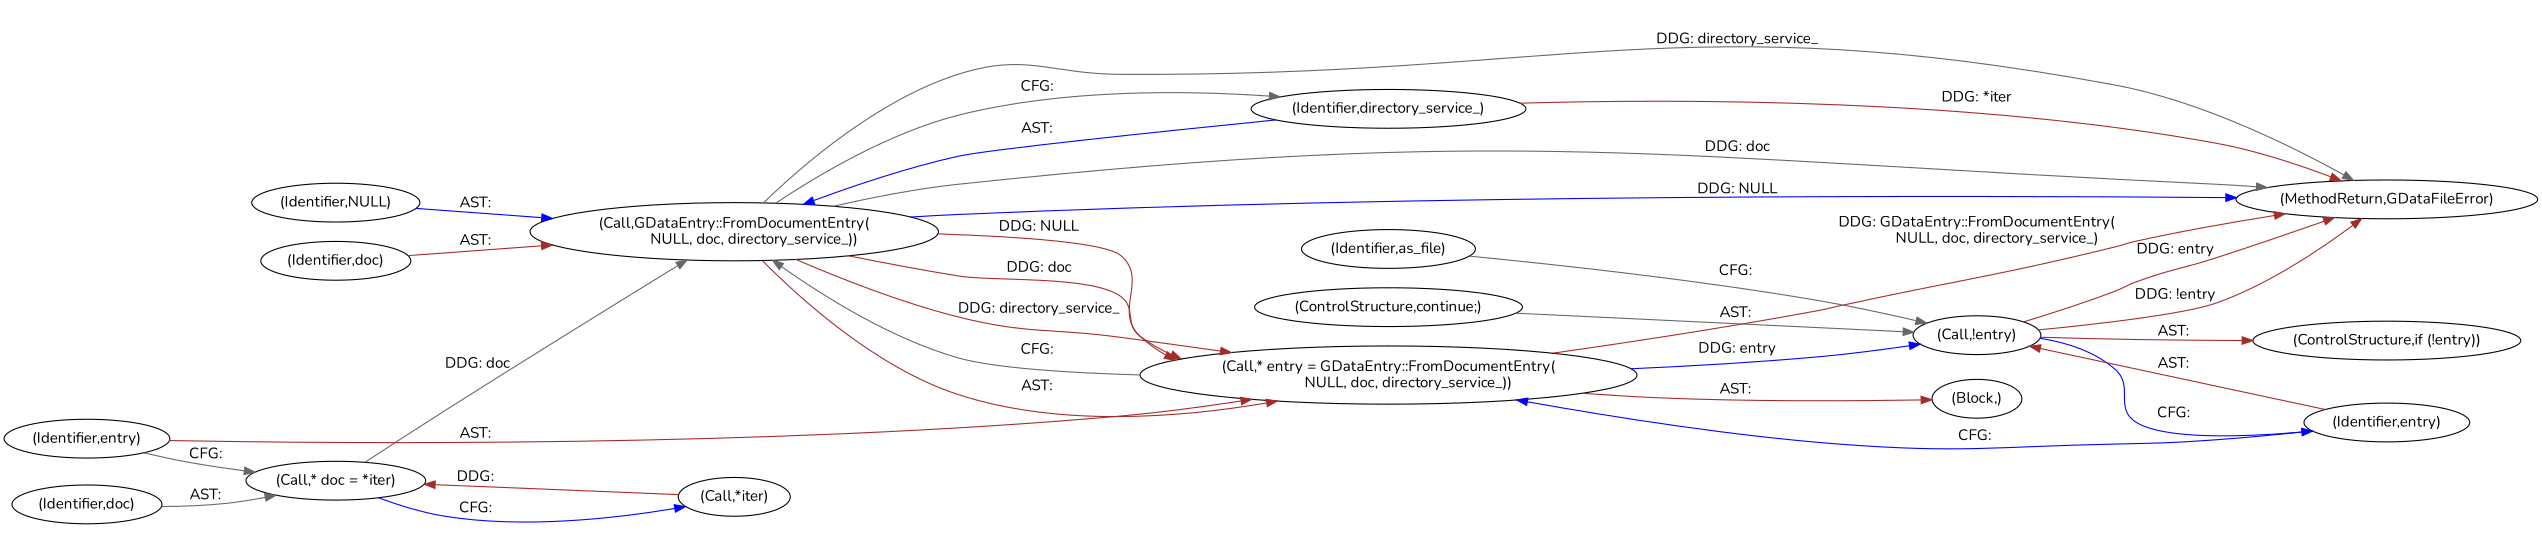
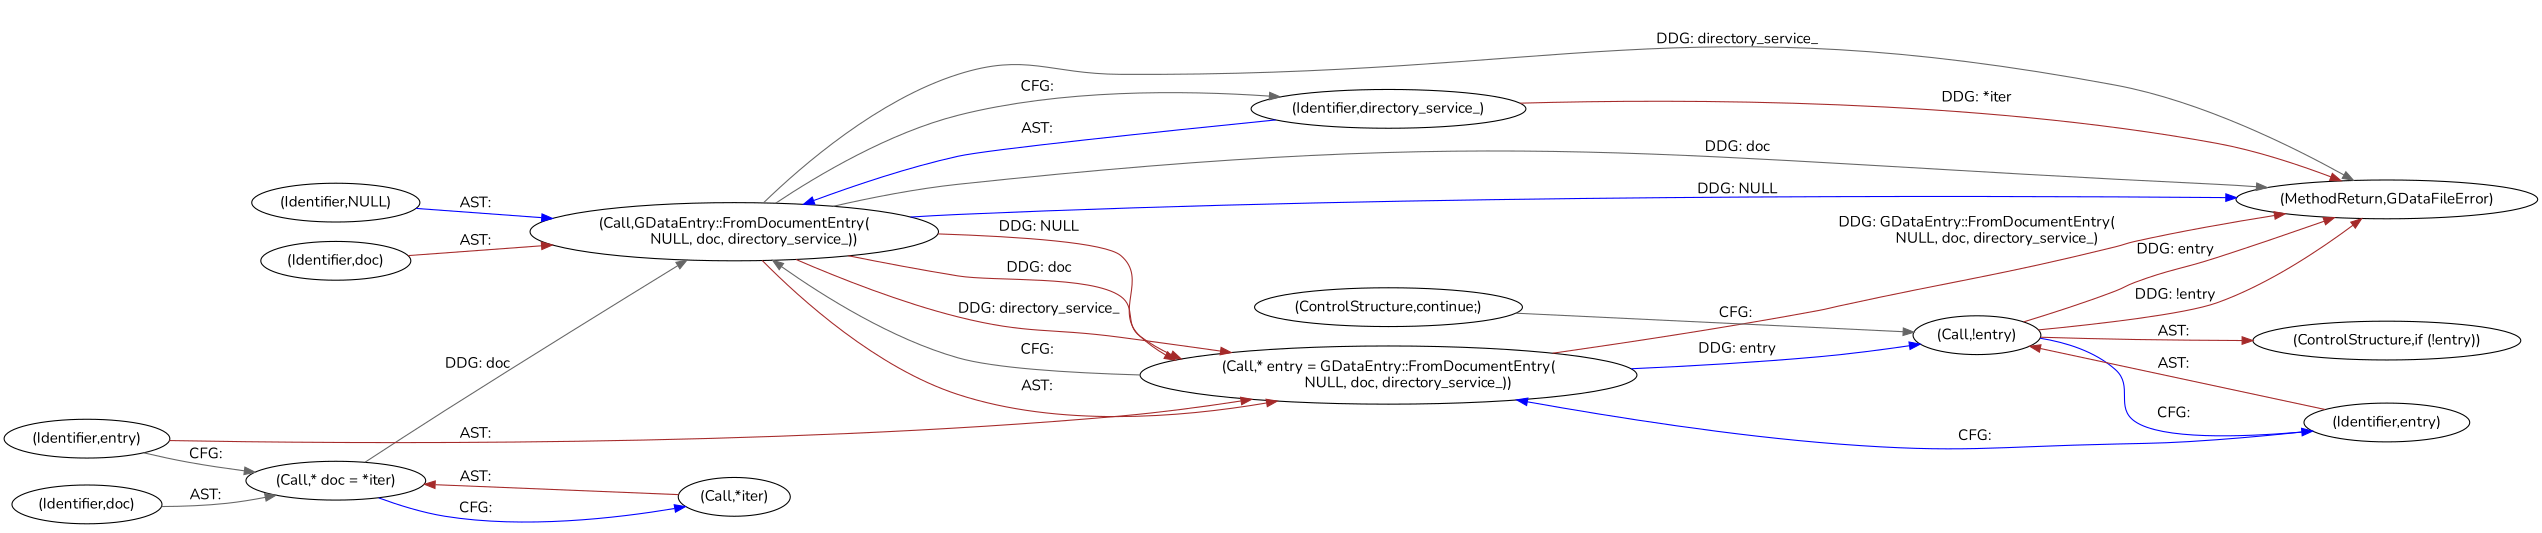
node "(Identifier,as_file)": removed
edge "(ControlStructure,continue;)" -> "(Call,!entry)": label "AST: " -> "CFG: "
node "(Block,)": removed
edge "(Call,*iter)" -> "(Call,* doc = *iter)": label "DDG: " -> "AST: "
